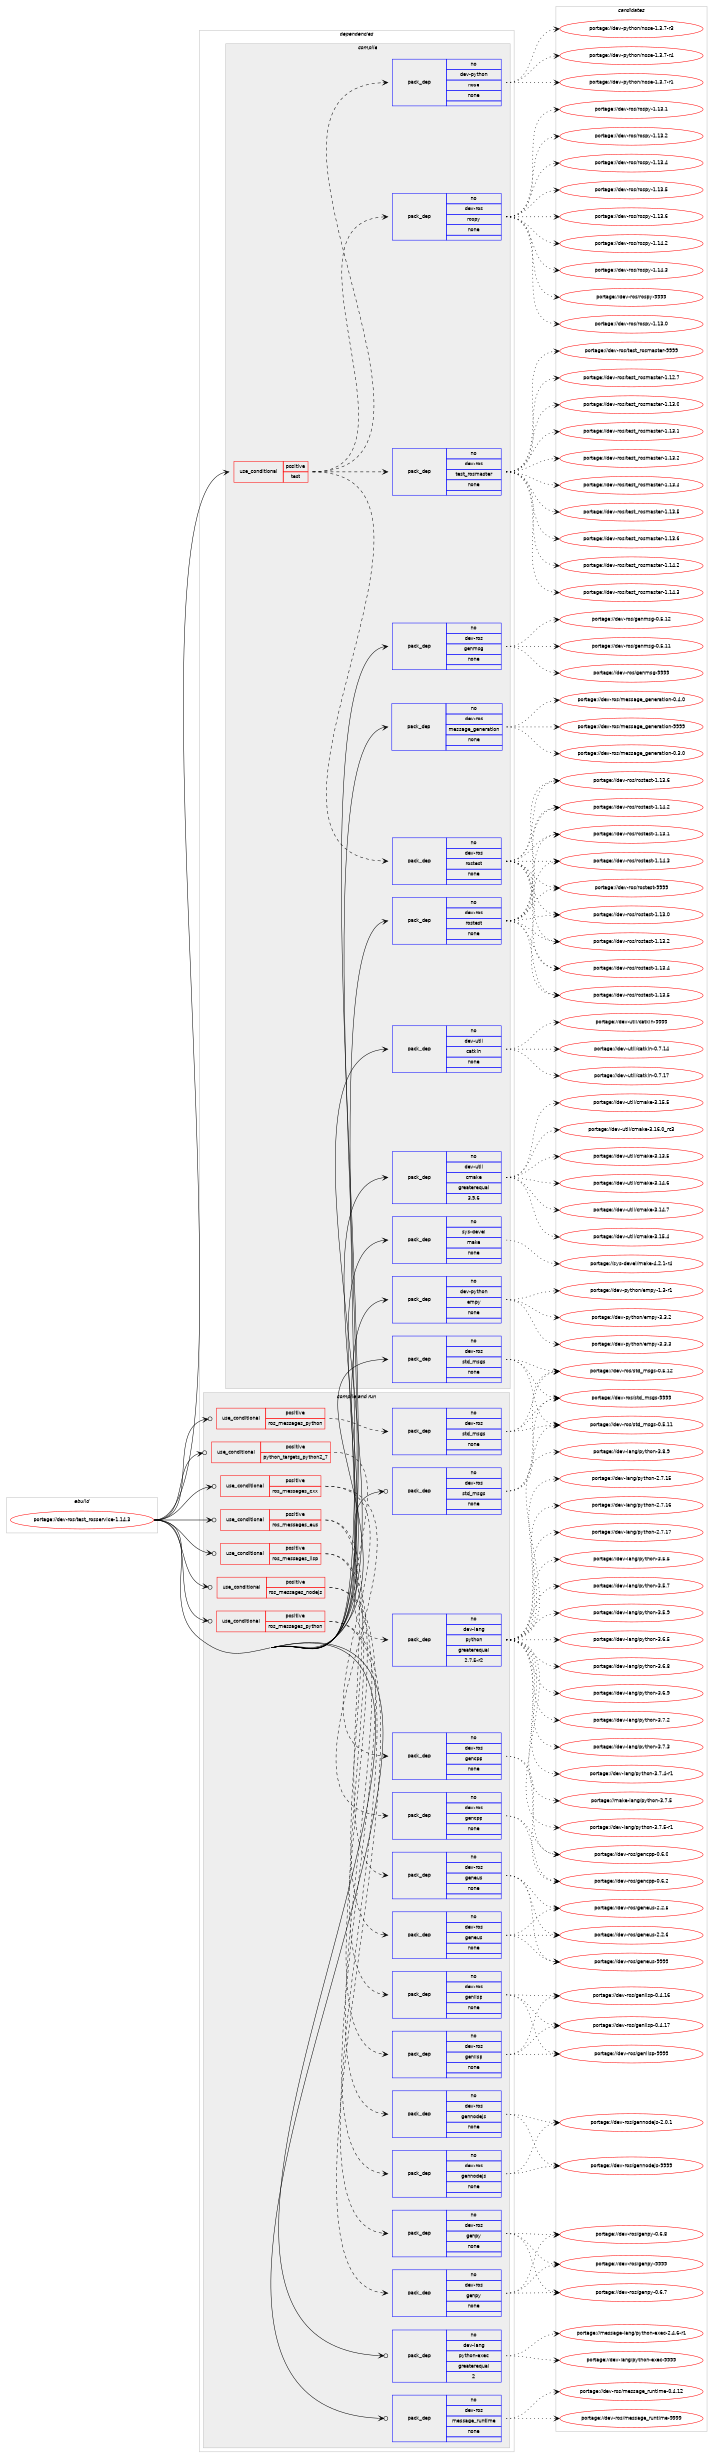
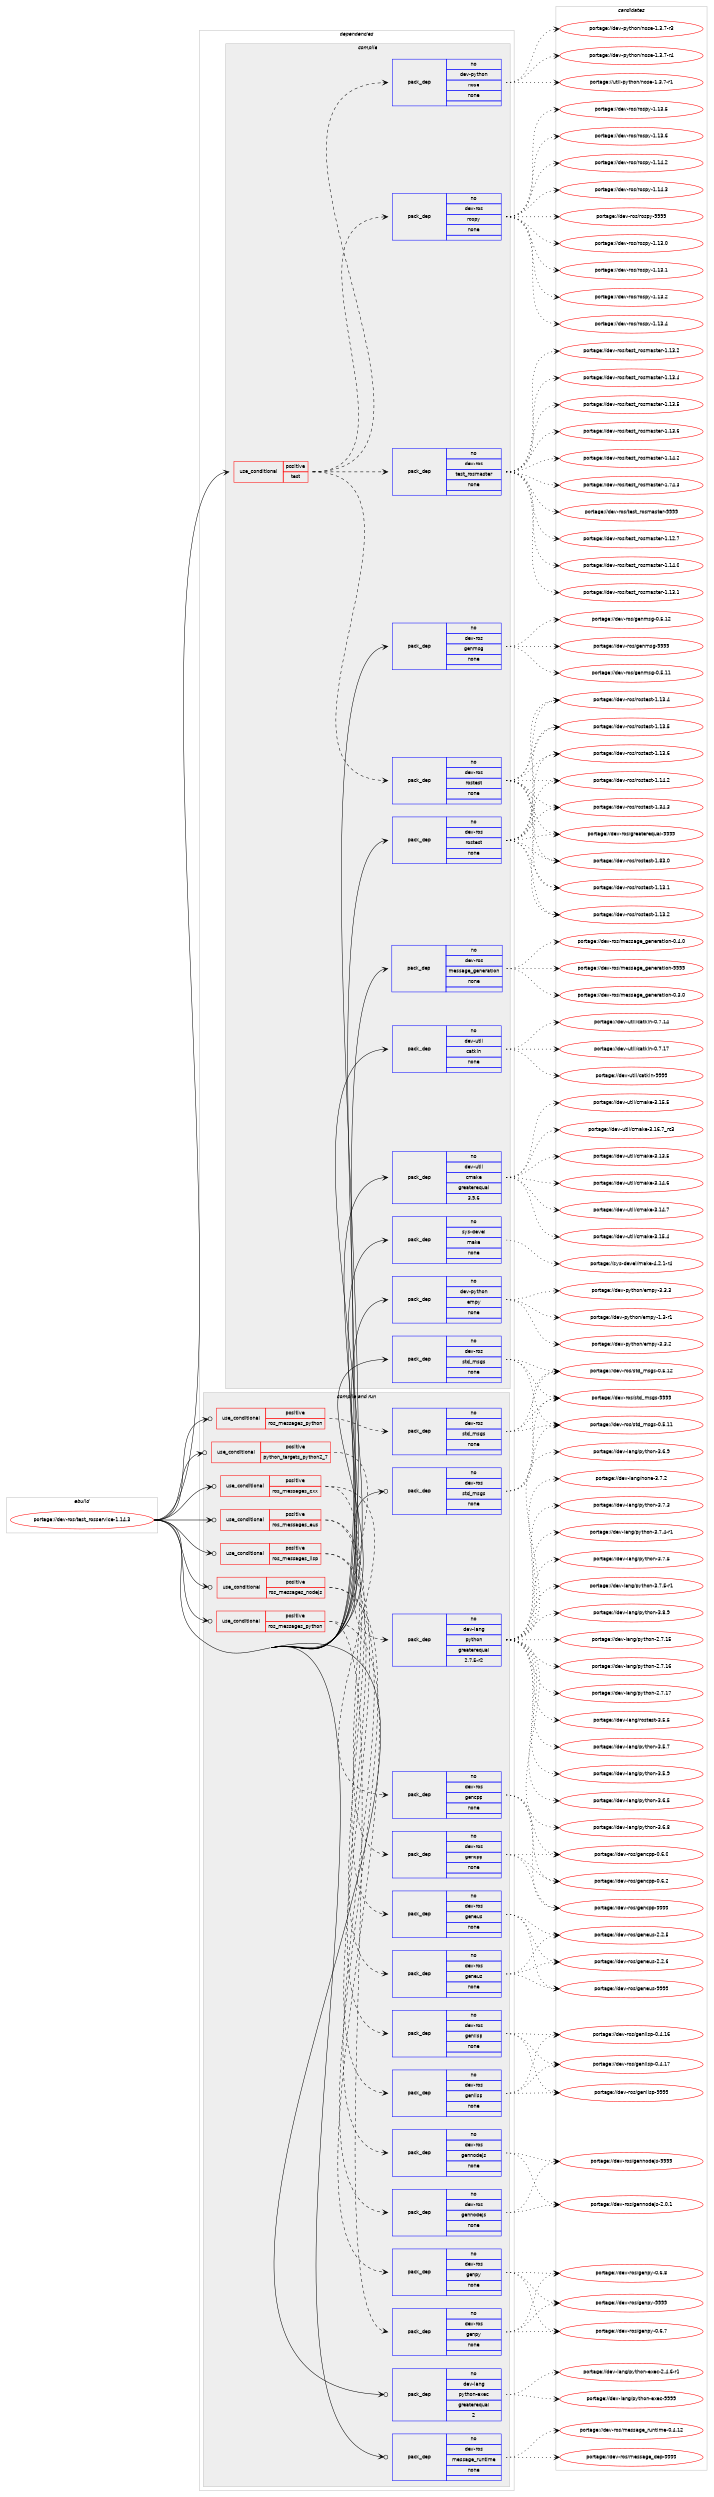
node "portage://dev-python/nose-1.3.7-r1": label "portage://dev-python/nose-1.3.7-r1" -> "portage://util-python/nose-1.3.7-r1"
node "portage://dev-ros/test_rosmaster-1.13.0": label "portage://dev-ros/test_rosmaster-1.13.0" -> "portage://dev-ros/test_rosmaster-1.14.0"
node "portage://dev-ros/test_rosmaster-1.14.3": label "portage://dev-ros/test_rosmaster-1.14.3" -> "portage://dev-ros/test_rosmaster-1.74.3"
node "portage://dev-ros/rostest-1.14.3": label "portage://dev-ros/rostest-1.14.3" -> "portage://dev-ros/rostest-1.34.3"
node "portage://dev-ros/rostest-9999": label "portage://dev-ros/rostest-9999" -> "portage://dev-ros/greaterequal-9999"
node "portage://dev-ros/rostest-1.13.0": label "portage://dev-ros/rostest-1.13.0" -> "portage://dev-ros/rostest-1.83.0"
node "portage://dev-util/cmake-3.16.0_rc3": label "portage://dev-util/cmake-3.16.0_rc3" -> "portage://dev-util/cmake-3.16.7_rc3"
node "portage://dev-lang/python-3.5.5": label "portage://dev-lang/python-3.5.5" -> "portage://dev-lang/rostest-3.5.5"
node "portage://dev-lang/python-3.7.2": label "portage://dev-lang/python-3.7.2" -> "portage://dev-lang/none-3.7.2"
node "portage://make-lang/python-3.7.5": label "portage://make-lang/python-3.7.5" -> "portage://dev-lang/python-3.7.5"
node "portage://dev-ros/gencpp-9999": added
node "portage://message-lang/python-exec-2.4.6-r1": label "portage://message-lang/python-exec-2.4.6-r1" -> "portage://dev-lang/python-exec-2.4.6-r1"
node "portage://dev-ros/message_runtime-9999": label "portage://dev-ros/message_runtime-9999" -> "portage://dev-ros/message_dep-9999"
